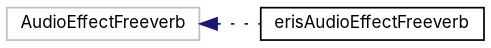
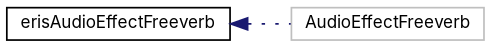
edge "erisAudioEffectFreeverb" -> "AudioEffectFreeverb": reversed
